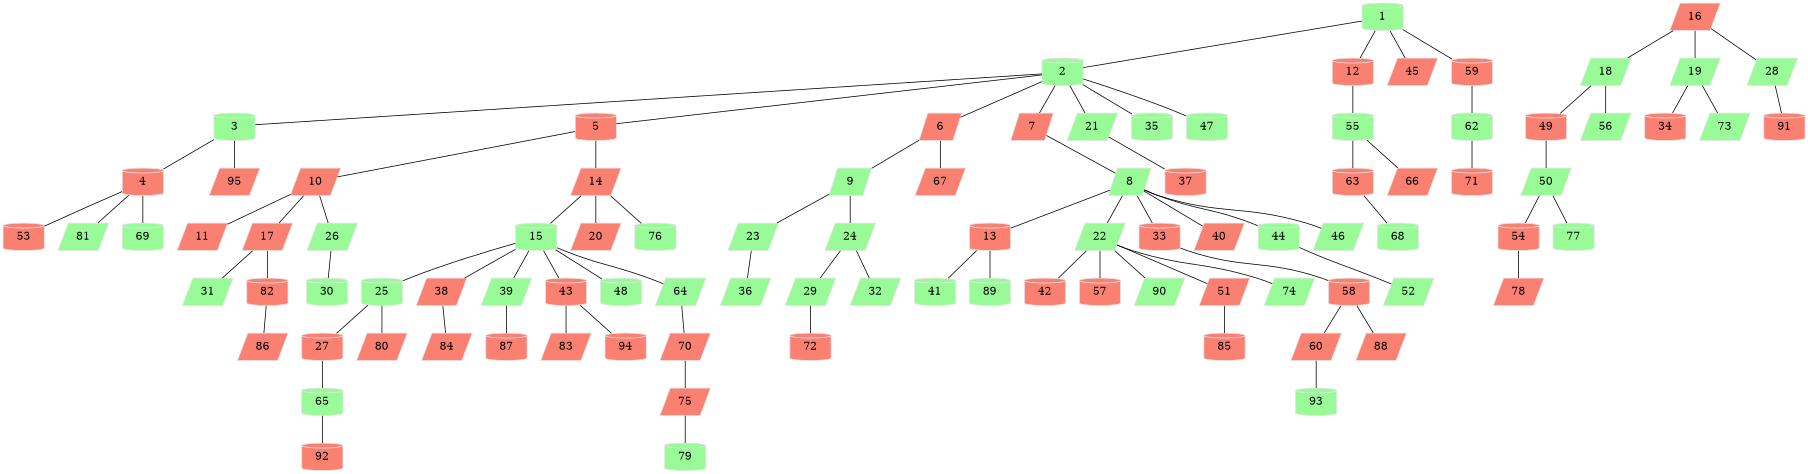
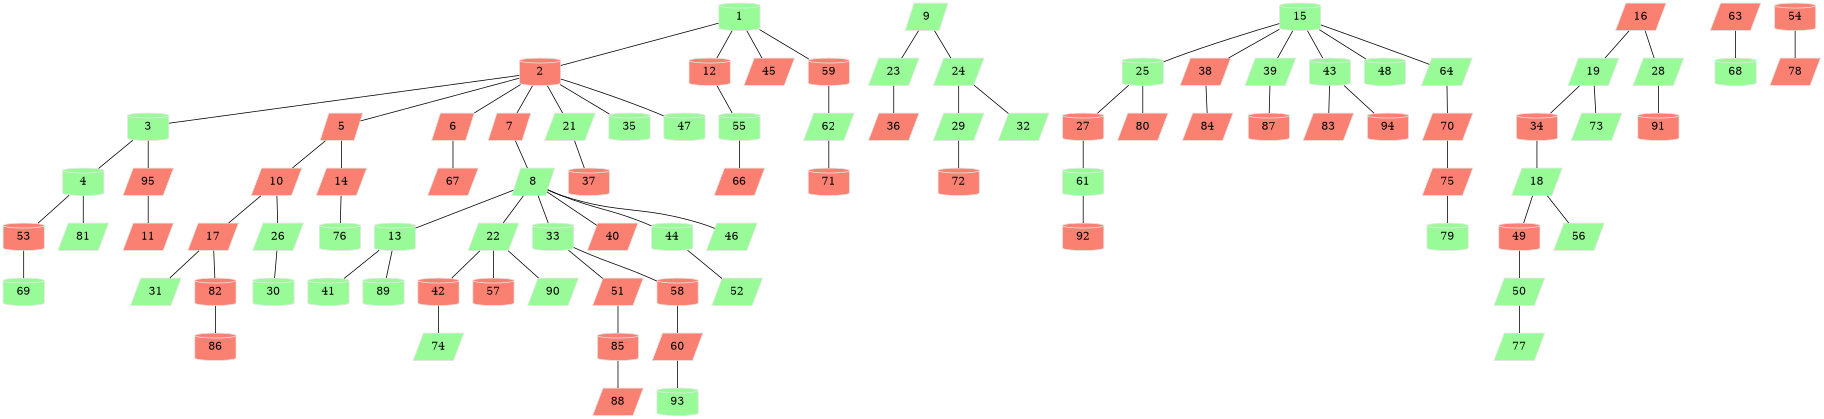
edge "16" -- "18": now "34" -- "18"
node "2": fillcolor palegreen -> salmon
node "5": shape cylinder -> parallelogram
node "62": shape cylinder -> parallelogram
edge "6" -- "9": removed
edge "55" -- "63": removed
node "4": fillcolor salmon -> palegreen
node "63": shape cylinder -> parallelogram
edge "4" -- "69": now "53" -- "69"
edge "10" -- "11": now "95" -- "11"
edge "50" -- "54": removed
edge "14" -- "15": removed
node "20": removed
node "13": fillcolor salmon -> palegreen
node "33": fillcolor salmon -> palegreen
node "77": shape cylinder -> parallelogram
edge "22" -- "51": now "33" -- "51"
edge "22" -- "74": now "42" -- "74"
node "43": fillcolor salmon -> palegreen
node "36": fillcolor palegreen -> salmon
edge "58" -- "88": now "85" -- "88"
node "86": shape parallelogram -> cylinder
node "65": label "65" -> "61"
